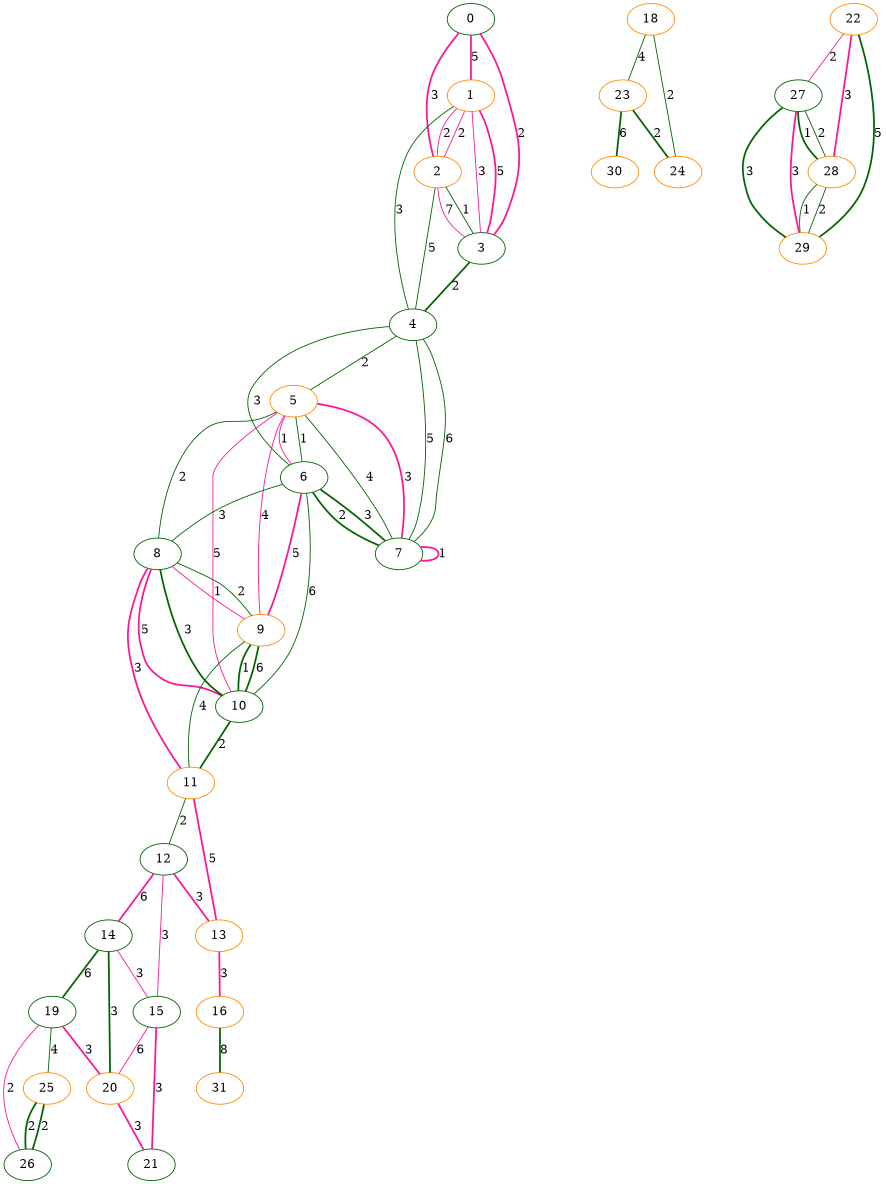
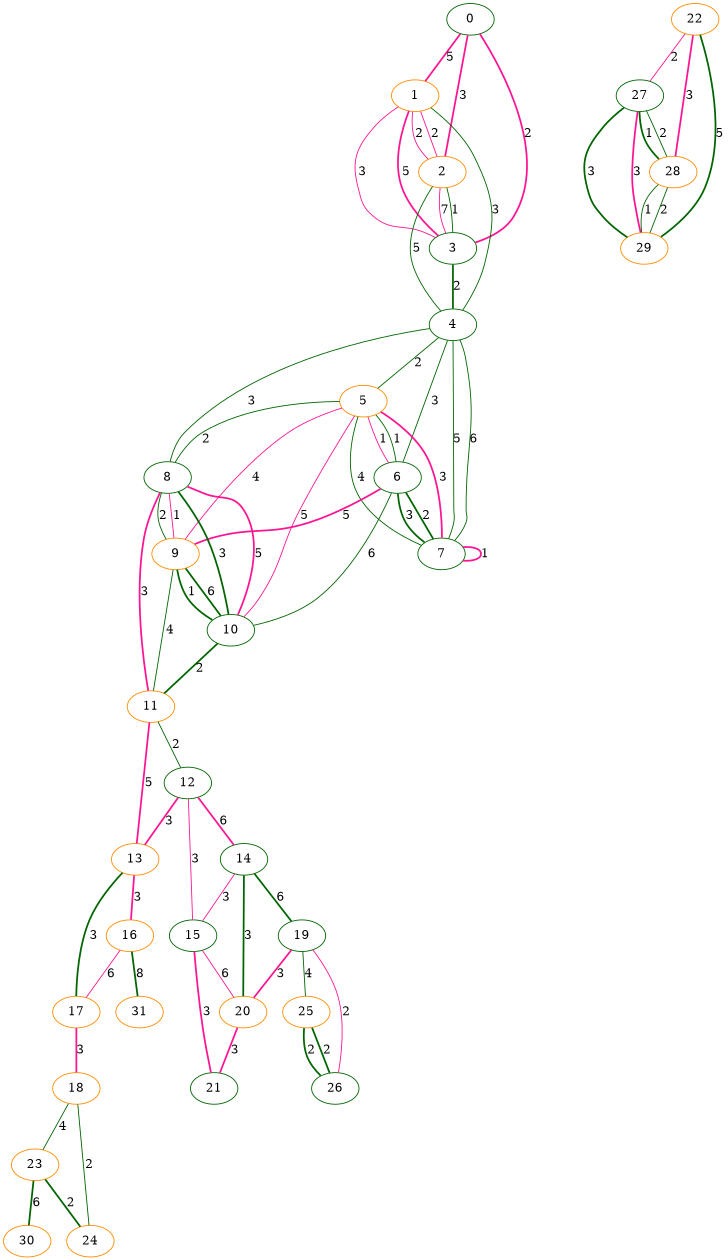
edge "6" -- "8": now "4" -- "8"
node "17": added
